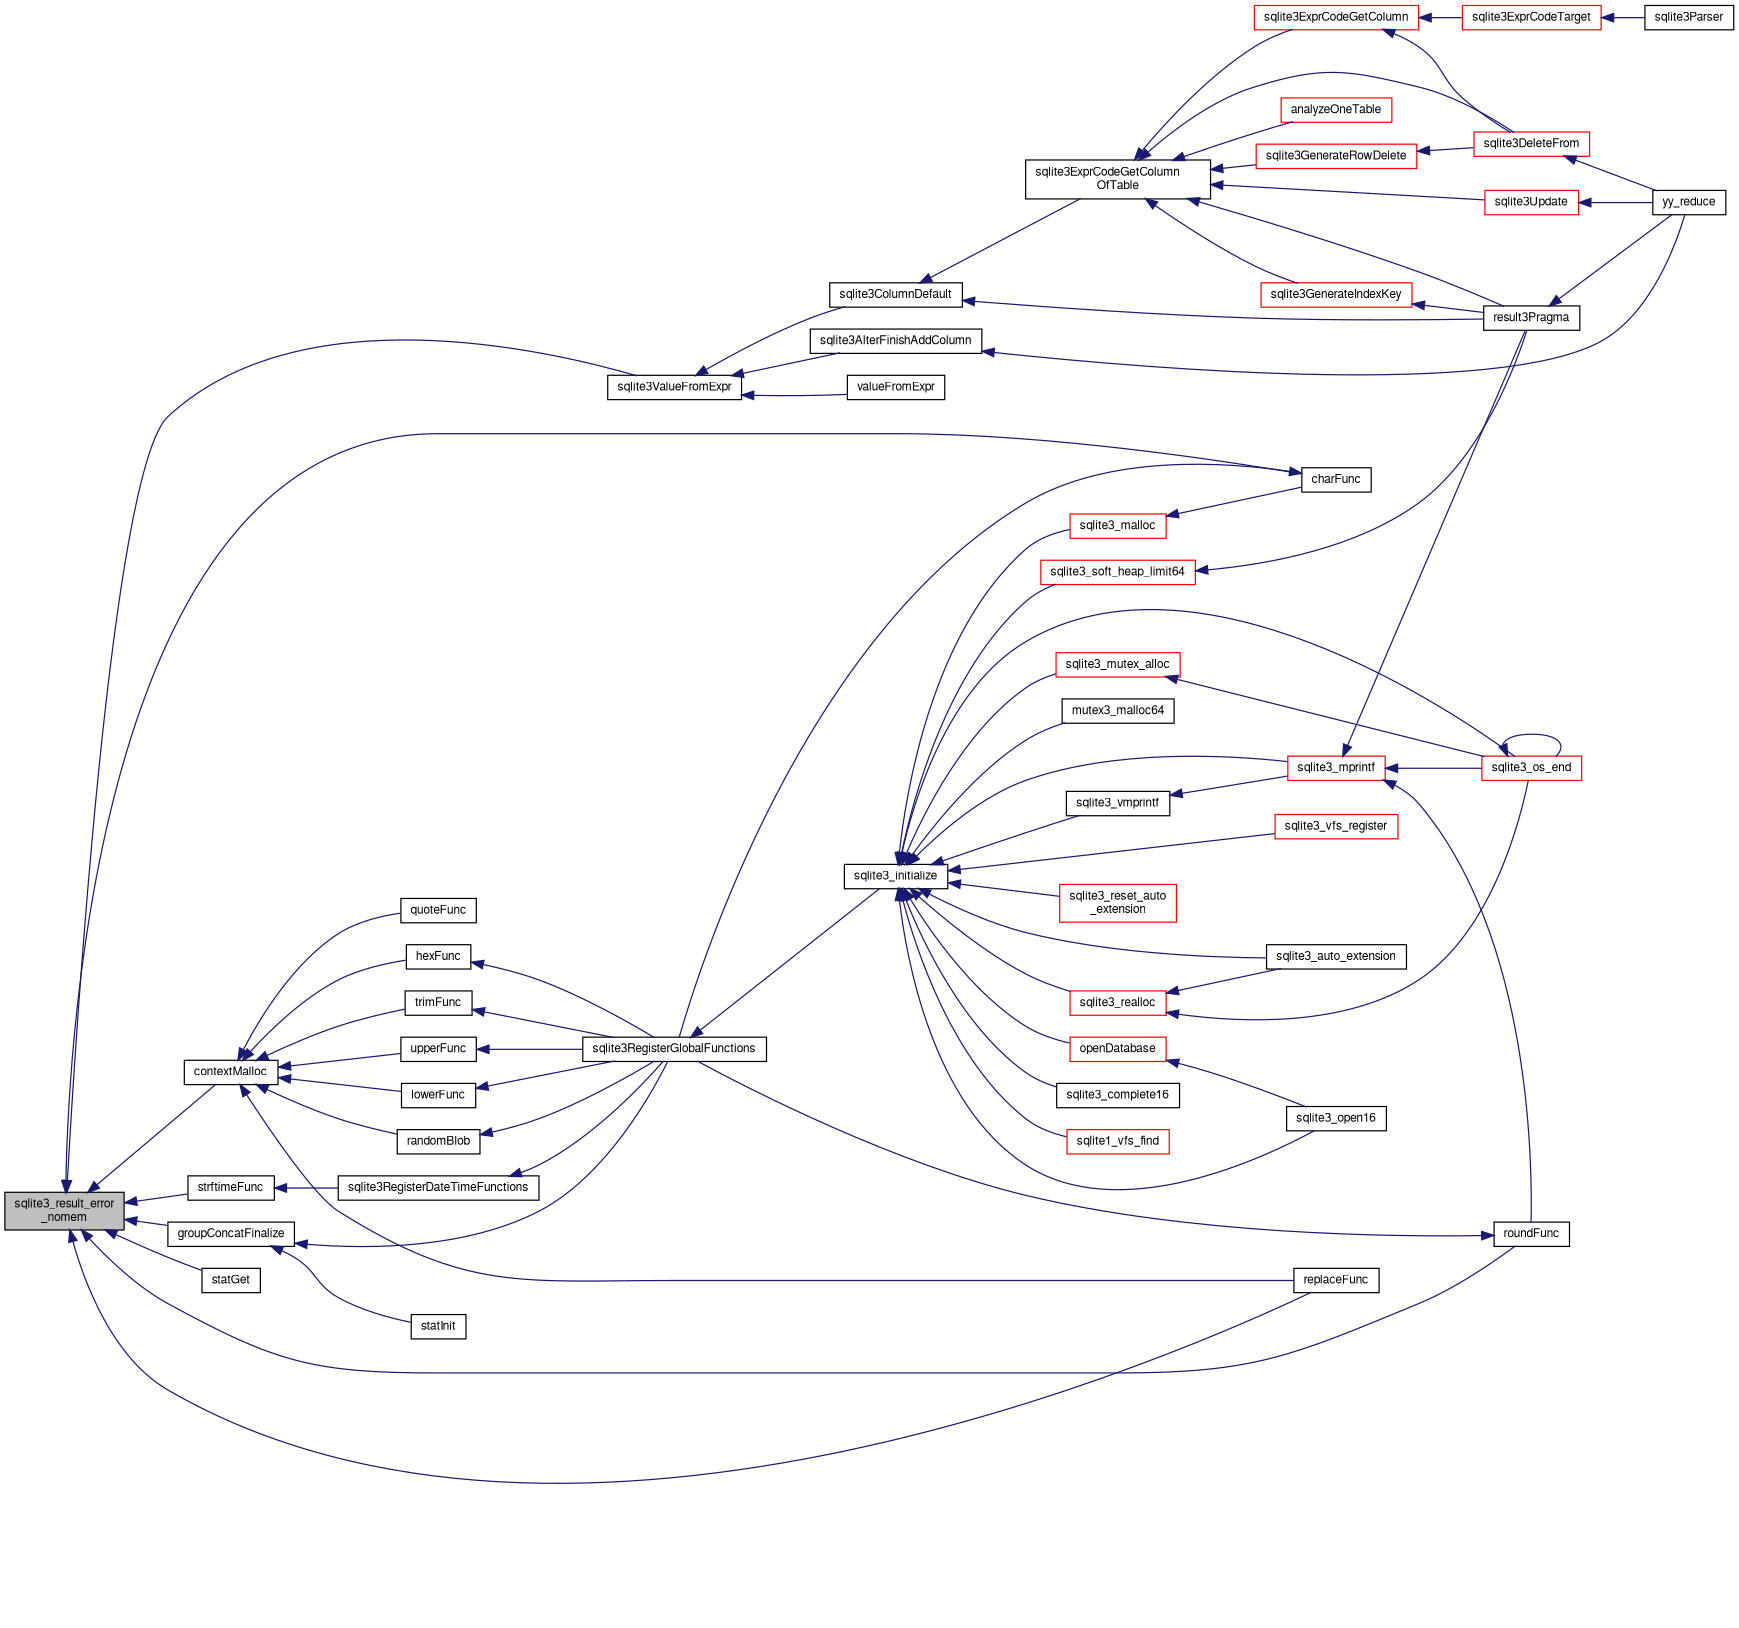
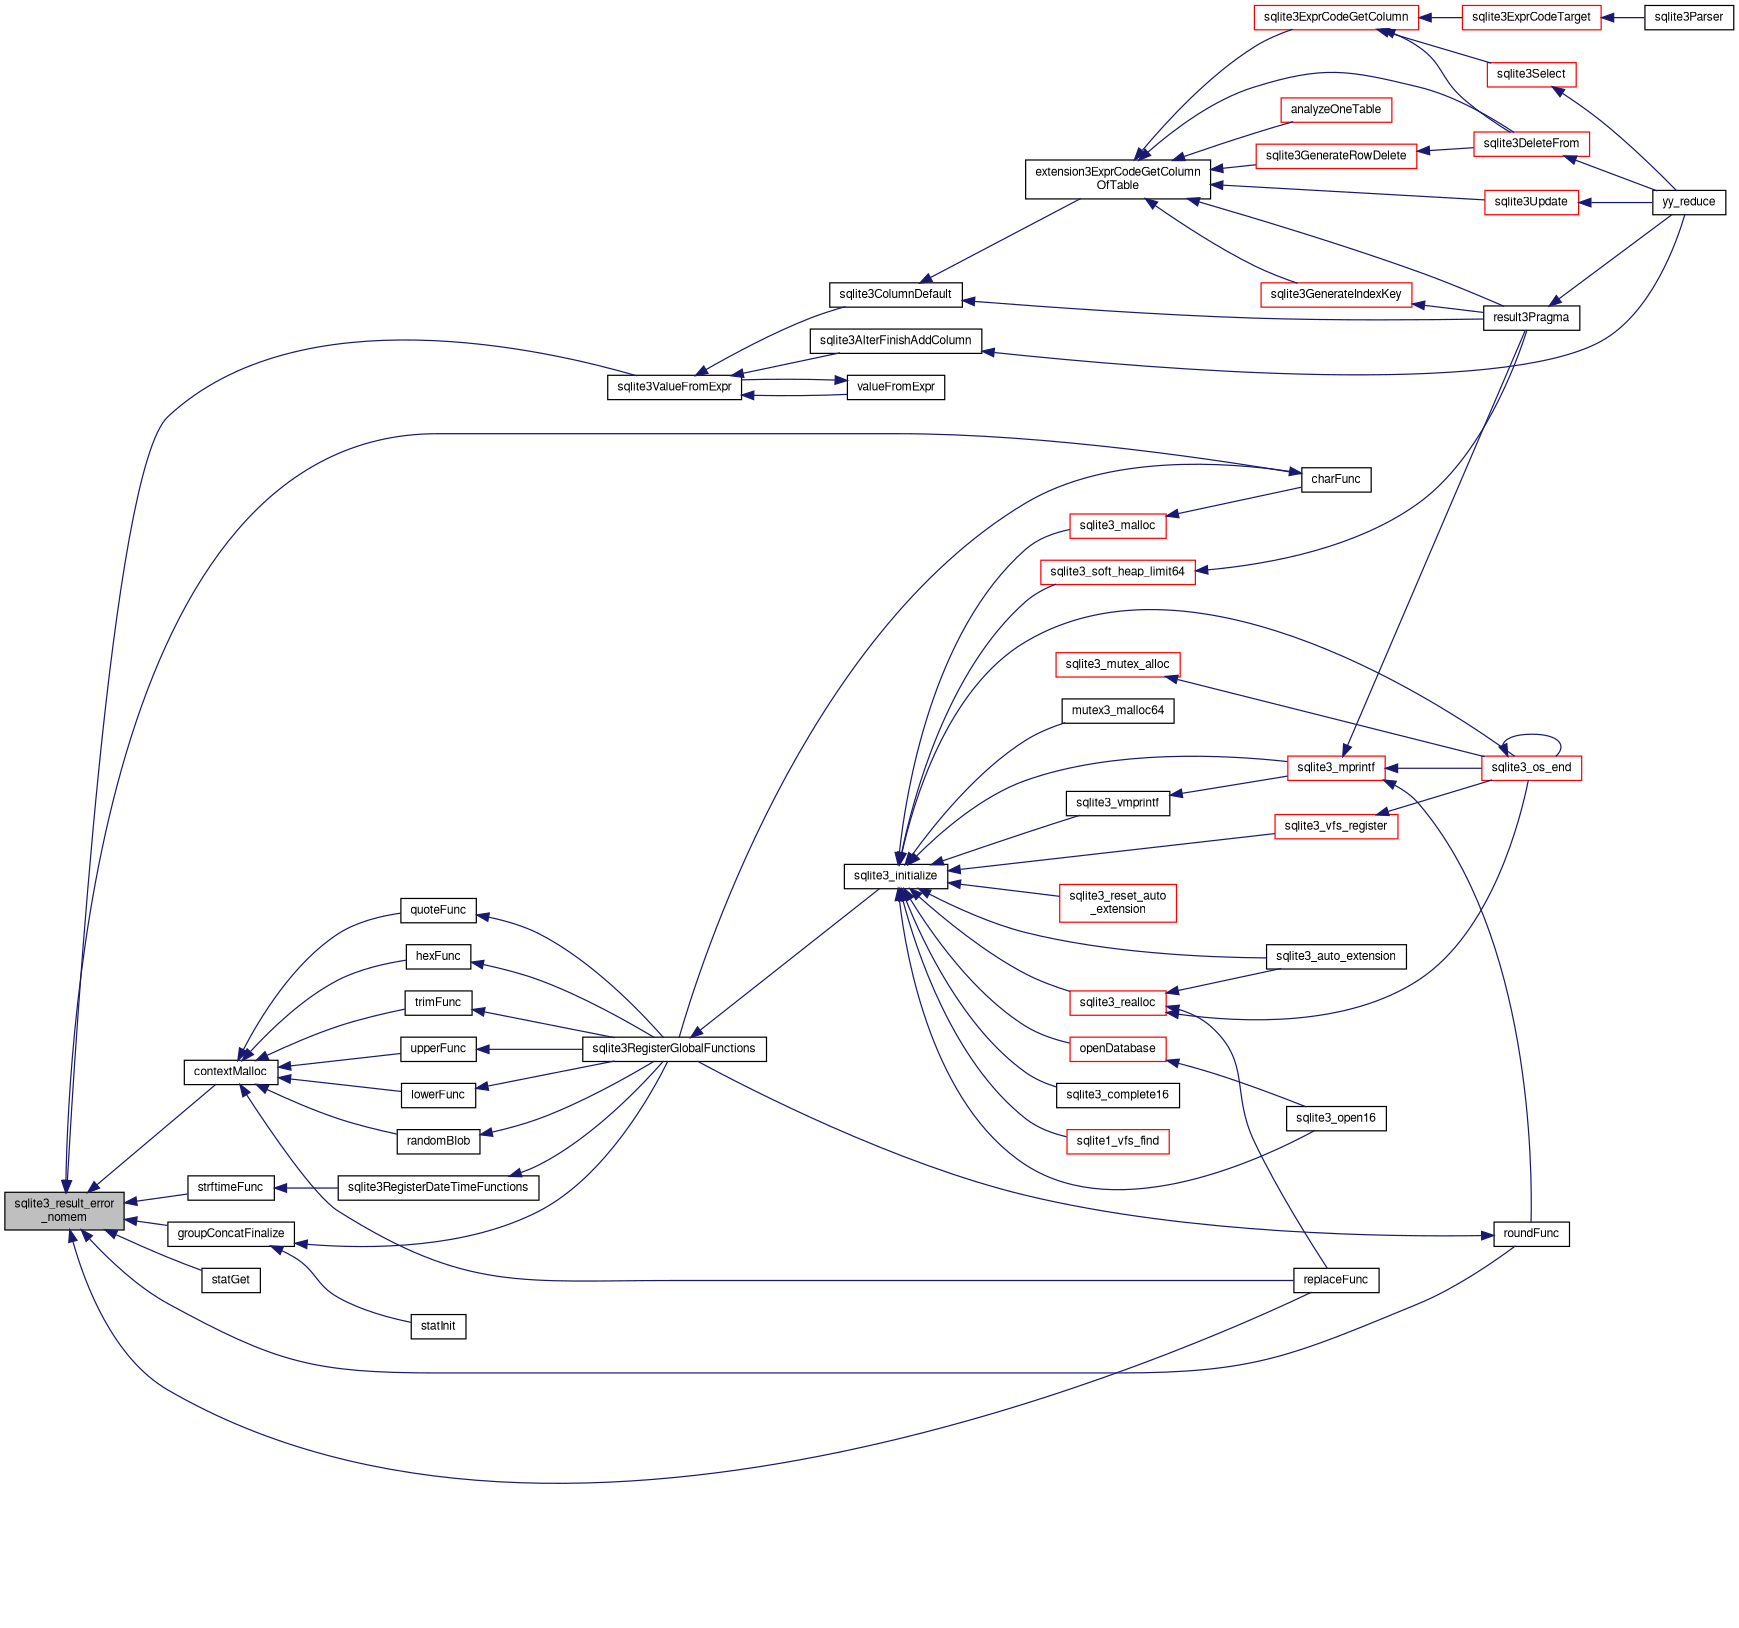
node "sqlite3Select": added
node "sqlite3ExprCodeGetColumn OfTable": label "sqlite3ExprCodeGetColumn OfTable" -> "extension3ExprCodeGetColumn OfTable"
edge "sqlite3ValueFromExpr" -> "valueFromExpr": added
edge "sqlite3_mutex_alloc" -> "sqlite3_initialize": removed
edge "sqlite3_os_end" -> "sqlite3_vfs_register": added
edge "sqlite3RegisterGlobalFunctions" -> "quoteFunc": added
edge "replaceFunc" -> "sqlite3_realloc": added
